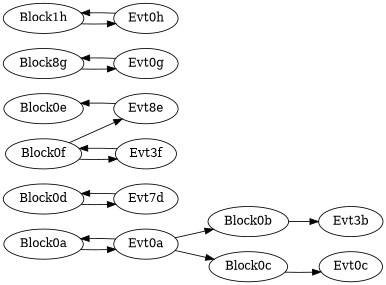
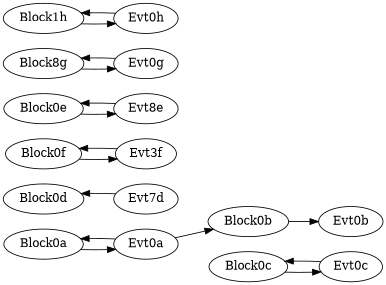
edge "Block0f" -> "Evt8e": now "Block0e" -> "Evt8e"
edge "Block0d" -> "Evt7d": removed
node "Evt3b": label "Evt3b" -> "Evt0b"
edge "Evt0a" -> "Block0c": now "Evt0c" -> "Block0c"
